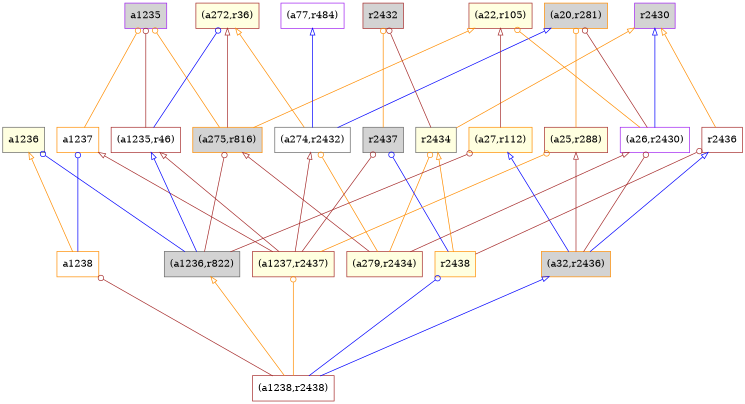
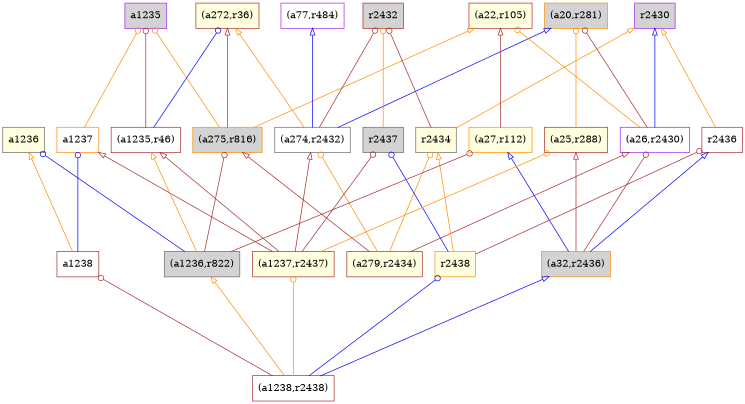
edge "(a274,r2432)" -> "r2432": added
edge "(a1236,r822)" -> "(a1235,r46)": color blue -> darkorange
node "a1238": color darkorange -> brown
